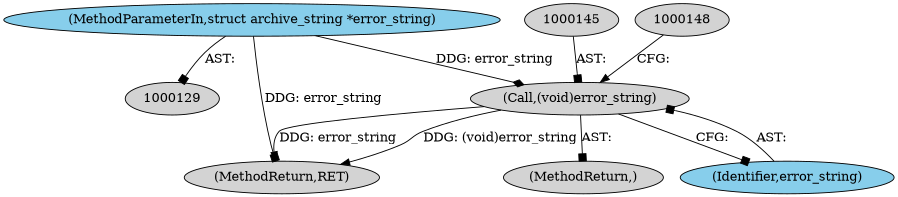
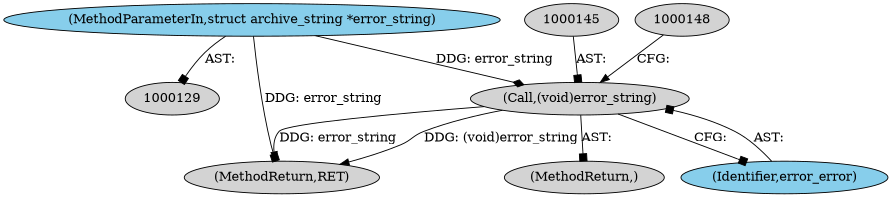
node "(Identifier,error_string)": label "(Identifier,error_string)" -> "(Identifier,error_error)"
